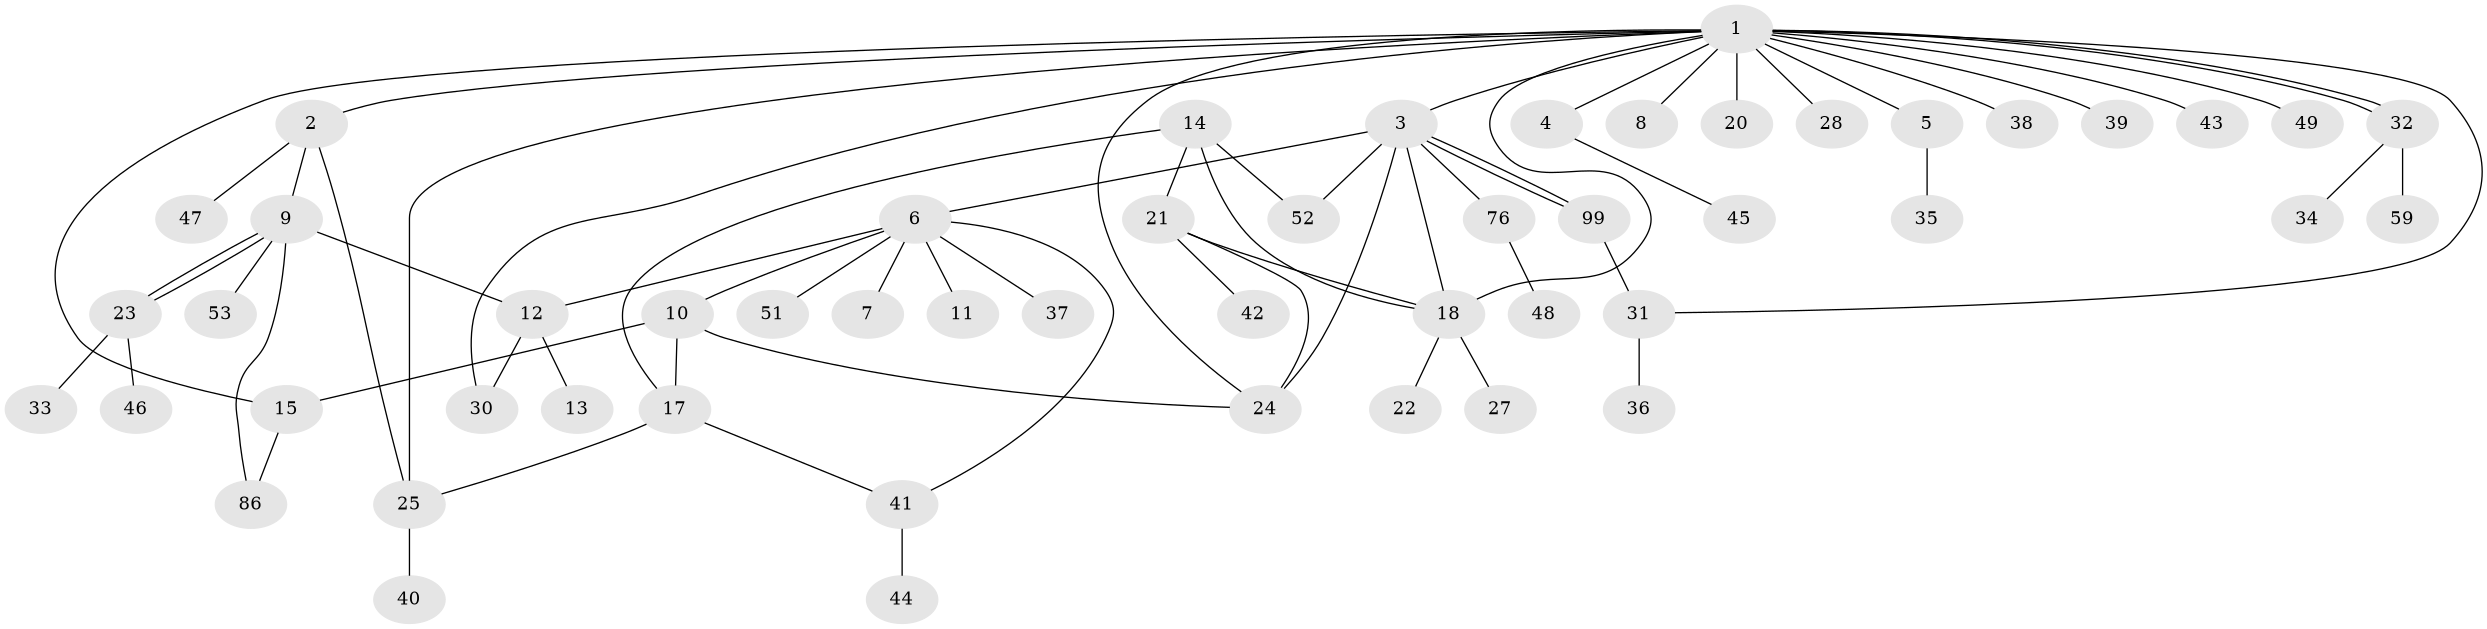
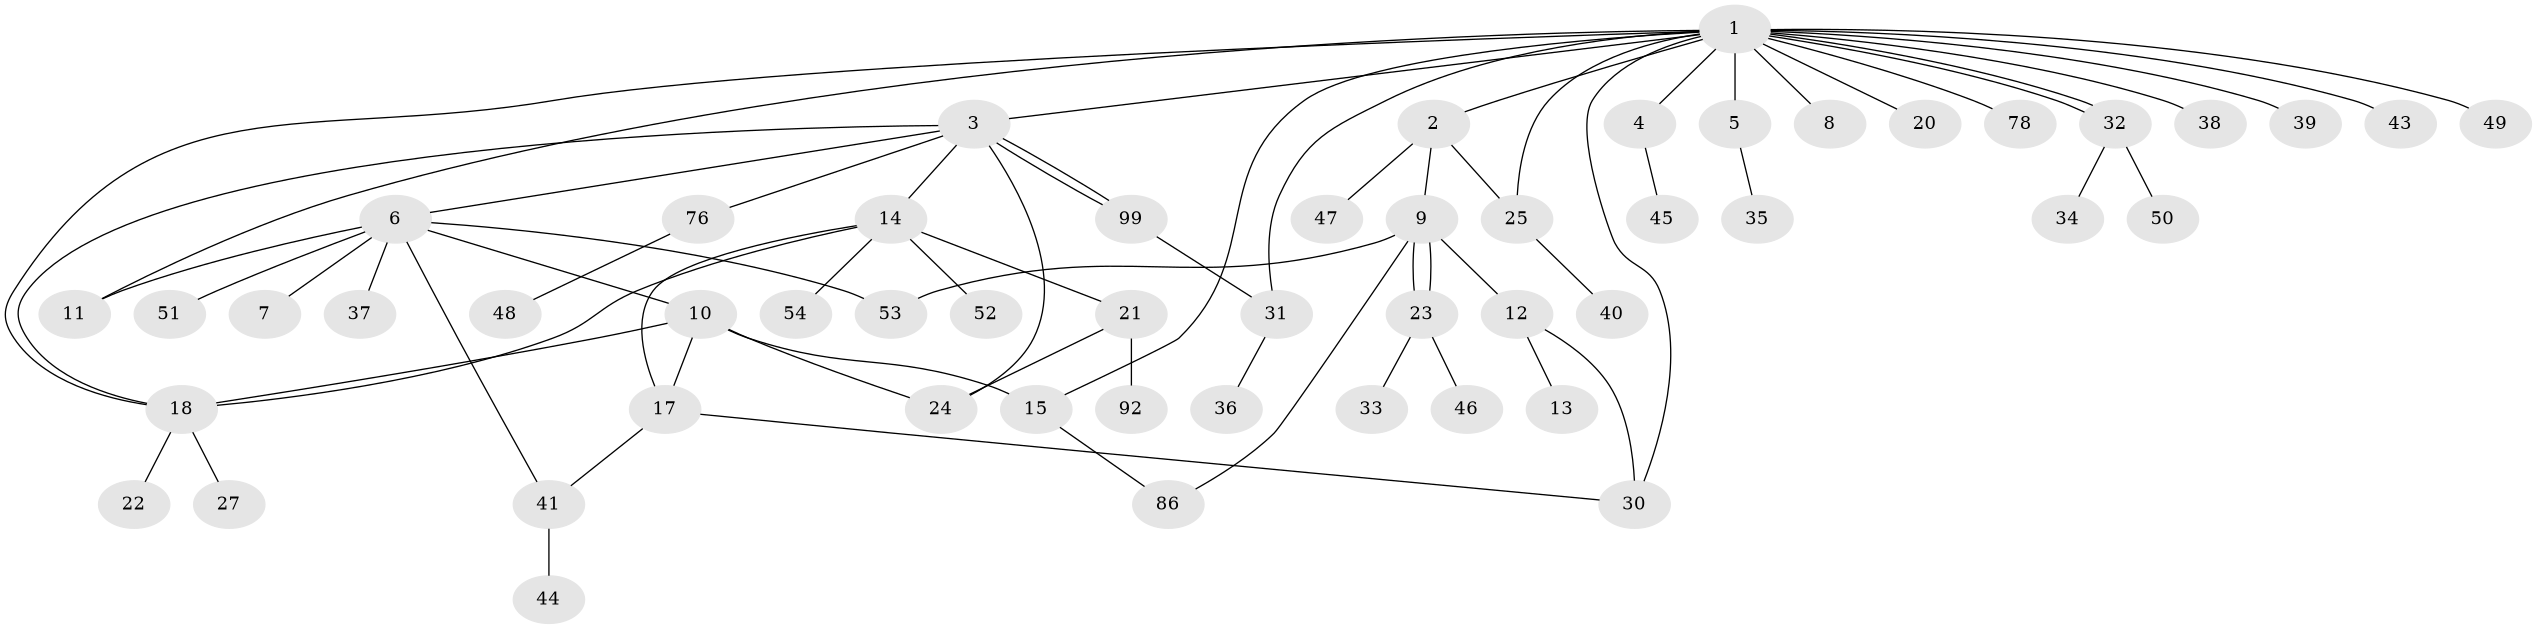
edge "1" -- "24": now "1" -- "11"
node "28": label "28" -> "78"
edge "3" -- "52": now "3" -- "14"
node "59": label "59" -> "50"
edge "6" -- "12": now "6" -- "53"
edge "21" -- "18": now "10" -- "18"
node "54": added
node "42": label "42" -> "92"
edge "17" -- "25": now "17" -- "30"
